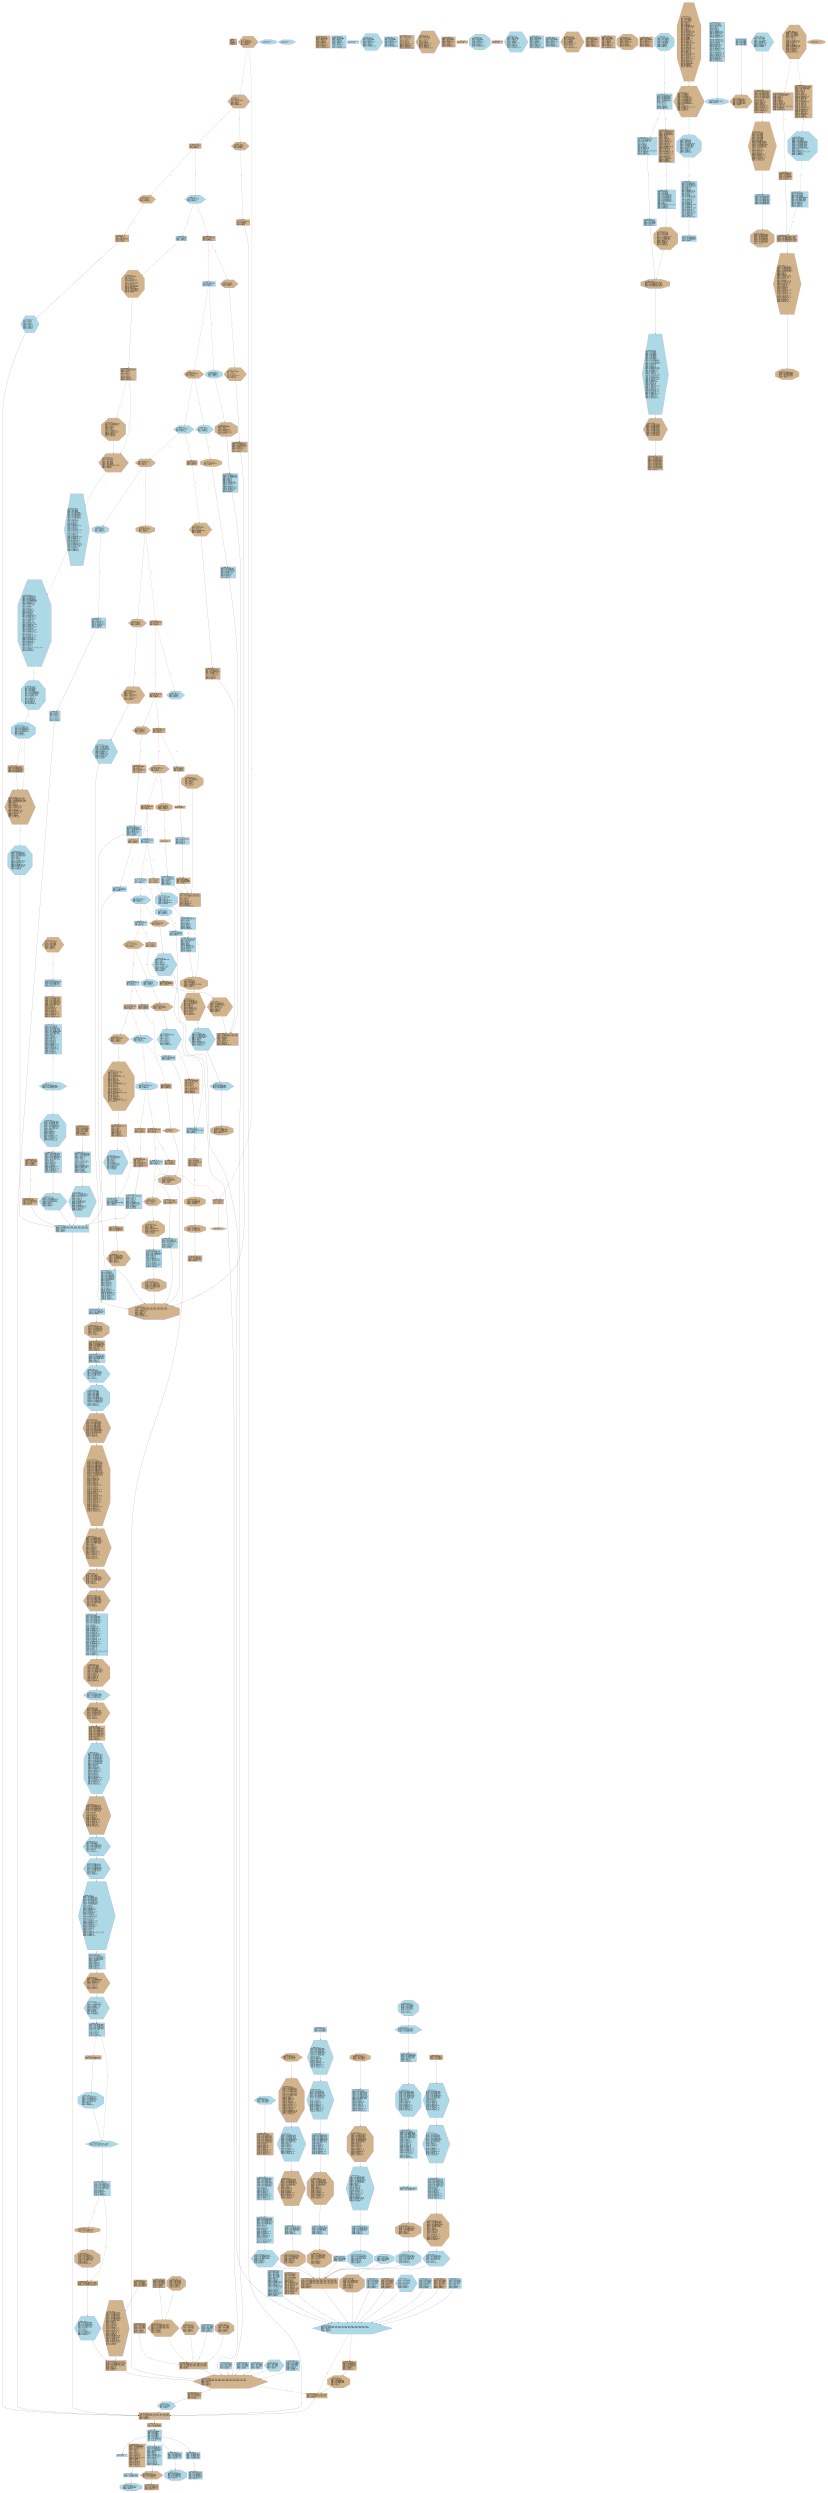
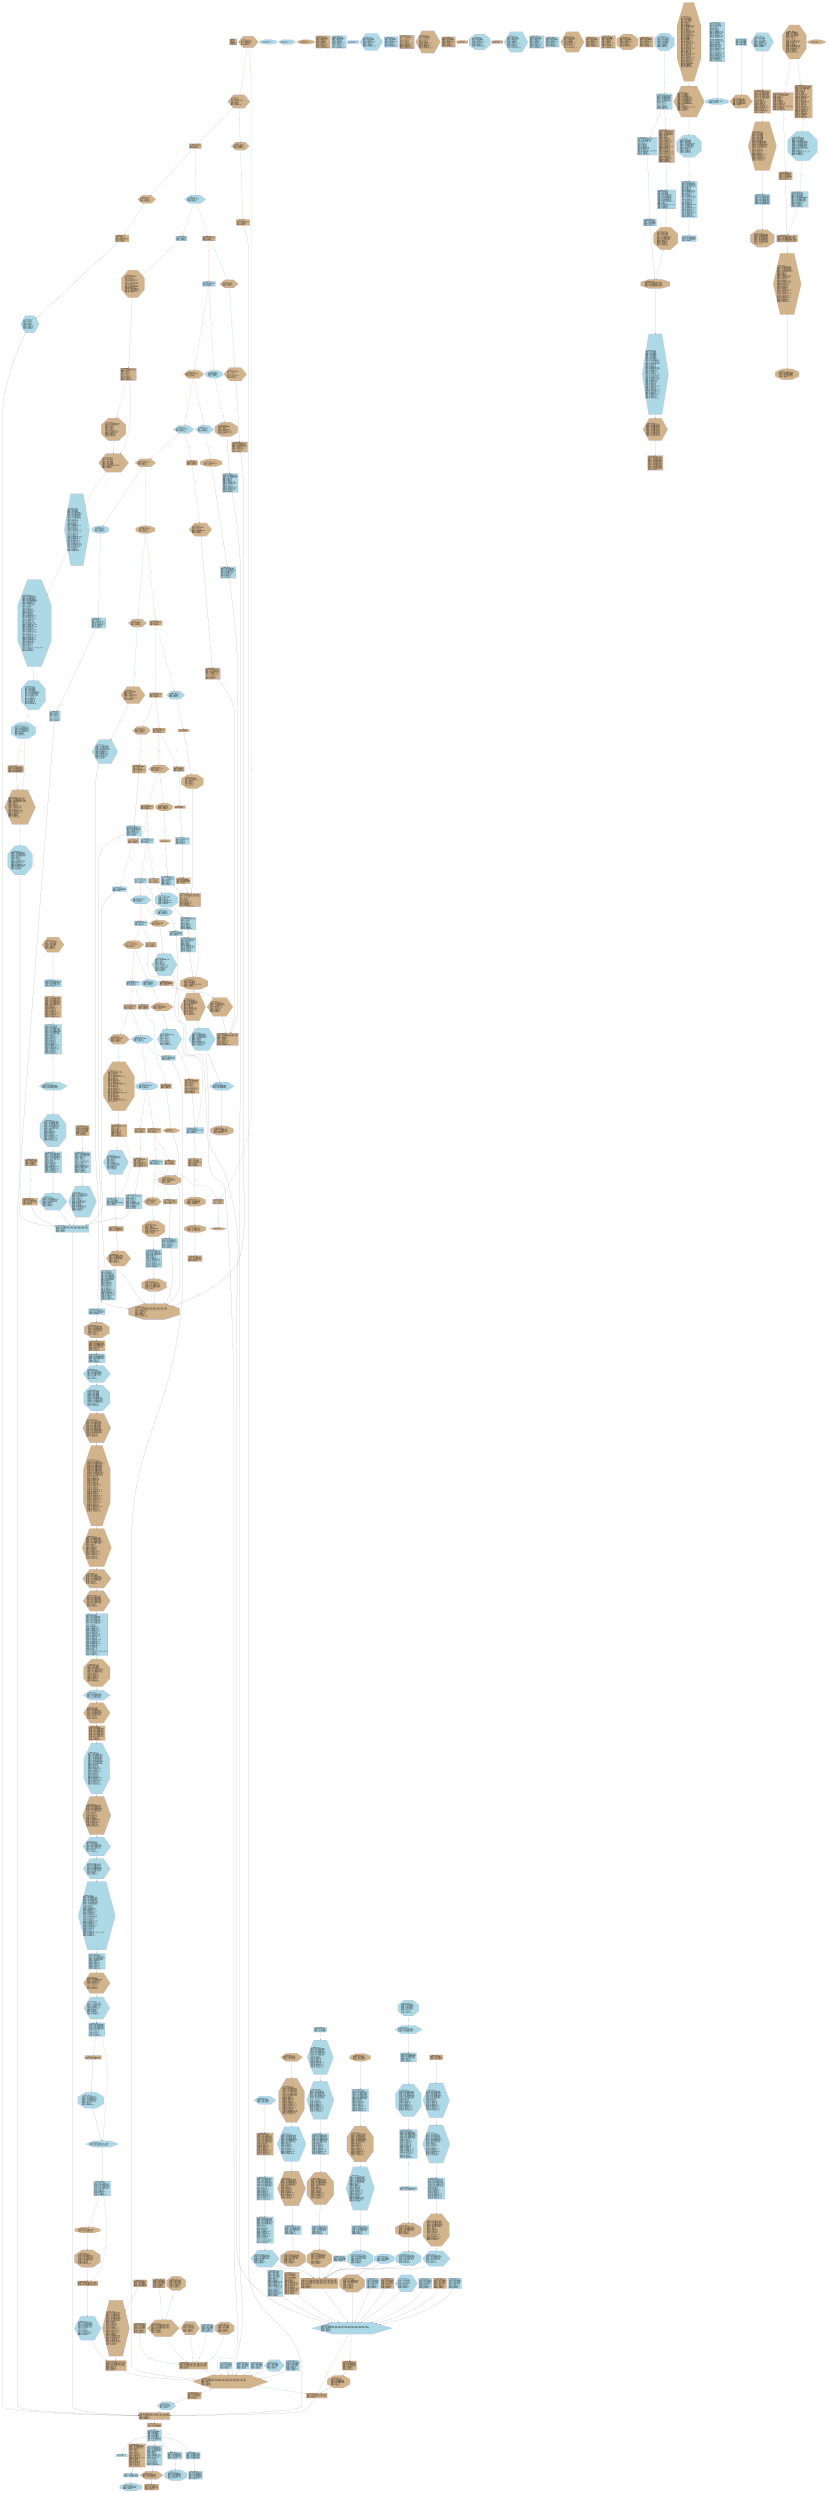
node "----- BLOCK ~21d ----- 0x21e: .0 = STOP": added
node "----- BLOCK ~2e4 ----- 0x2eb: .2 = JUMP(.1)": added
